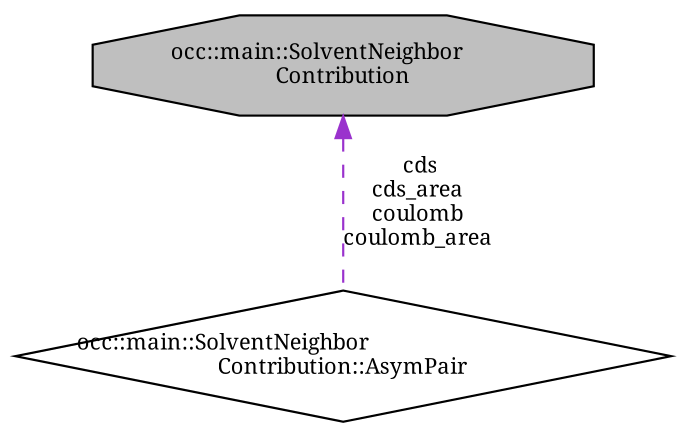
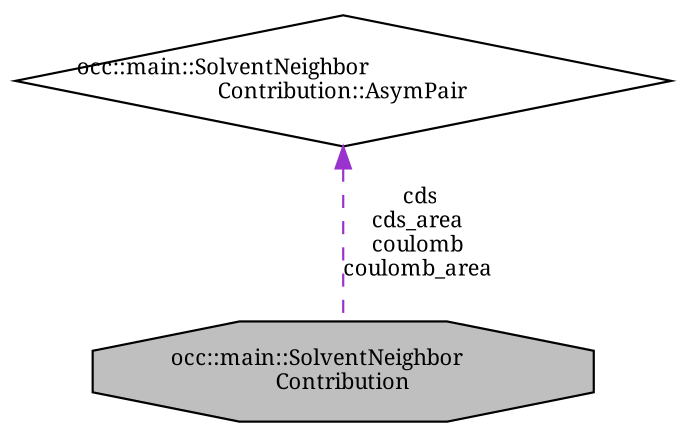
edge "occ::main::SolventNeighbor Contribution::AsymPair" -> "occ::main::SolventNeighbor Contribution": reversed
